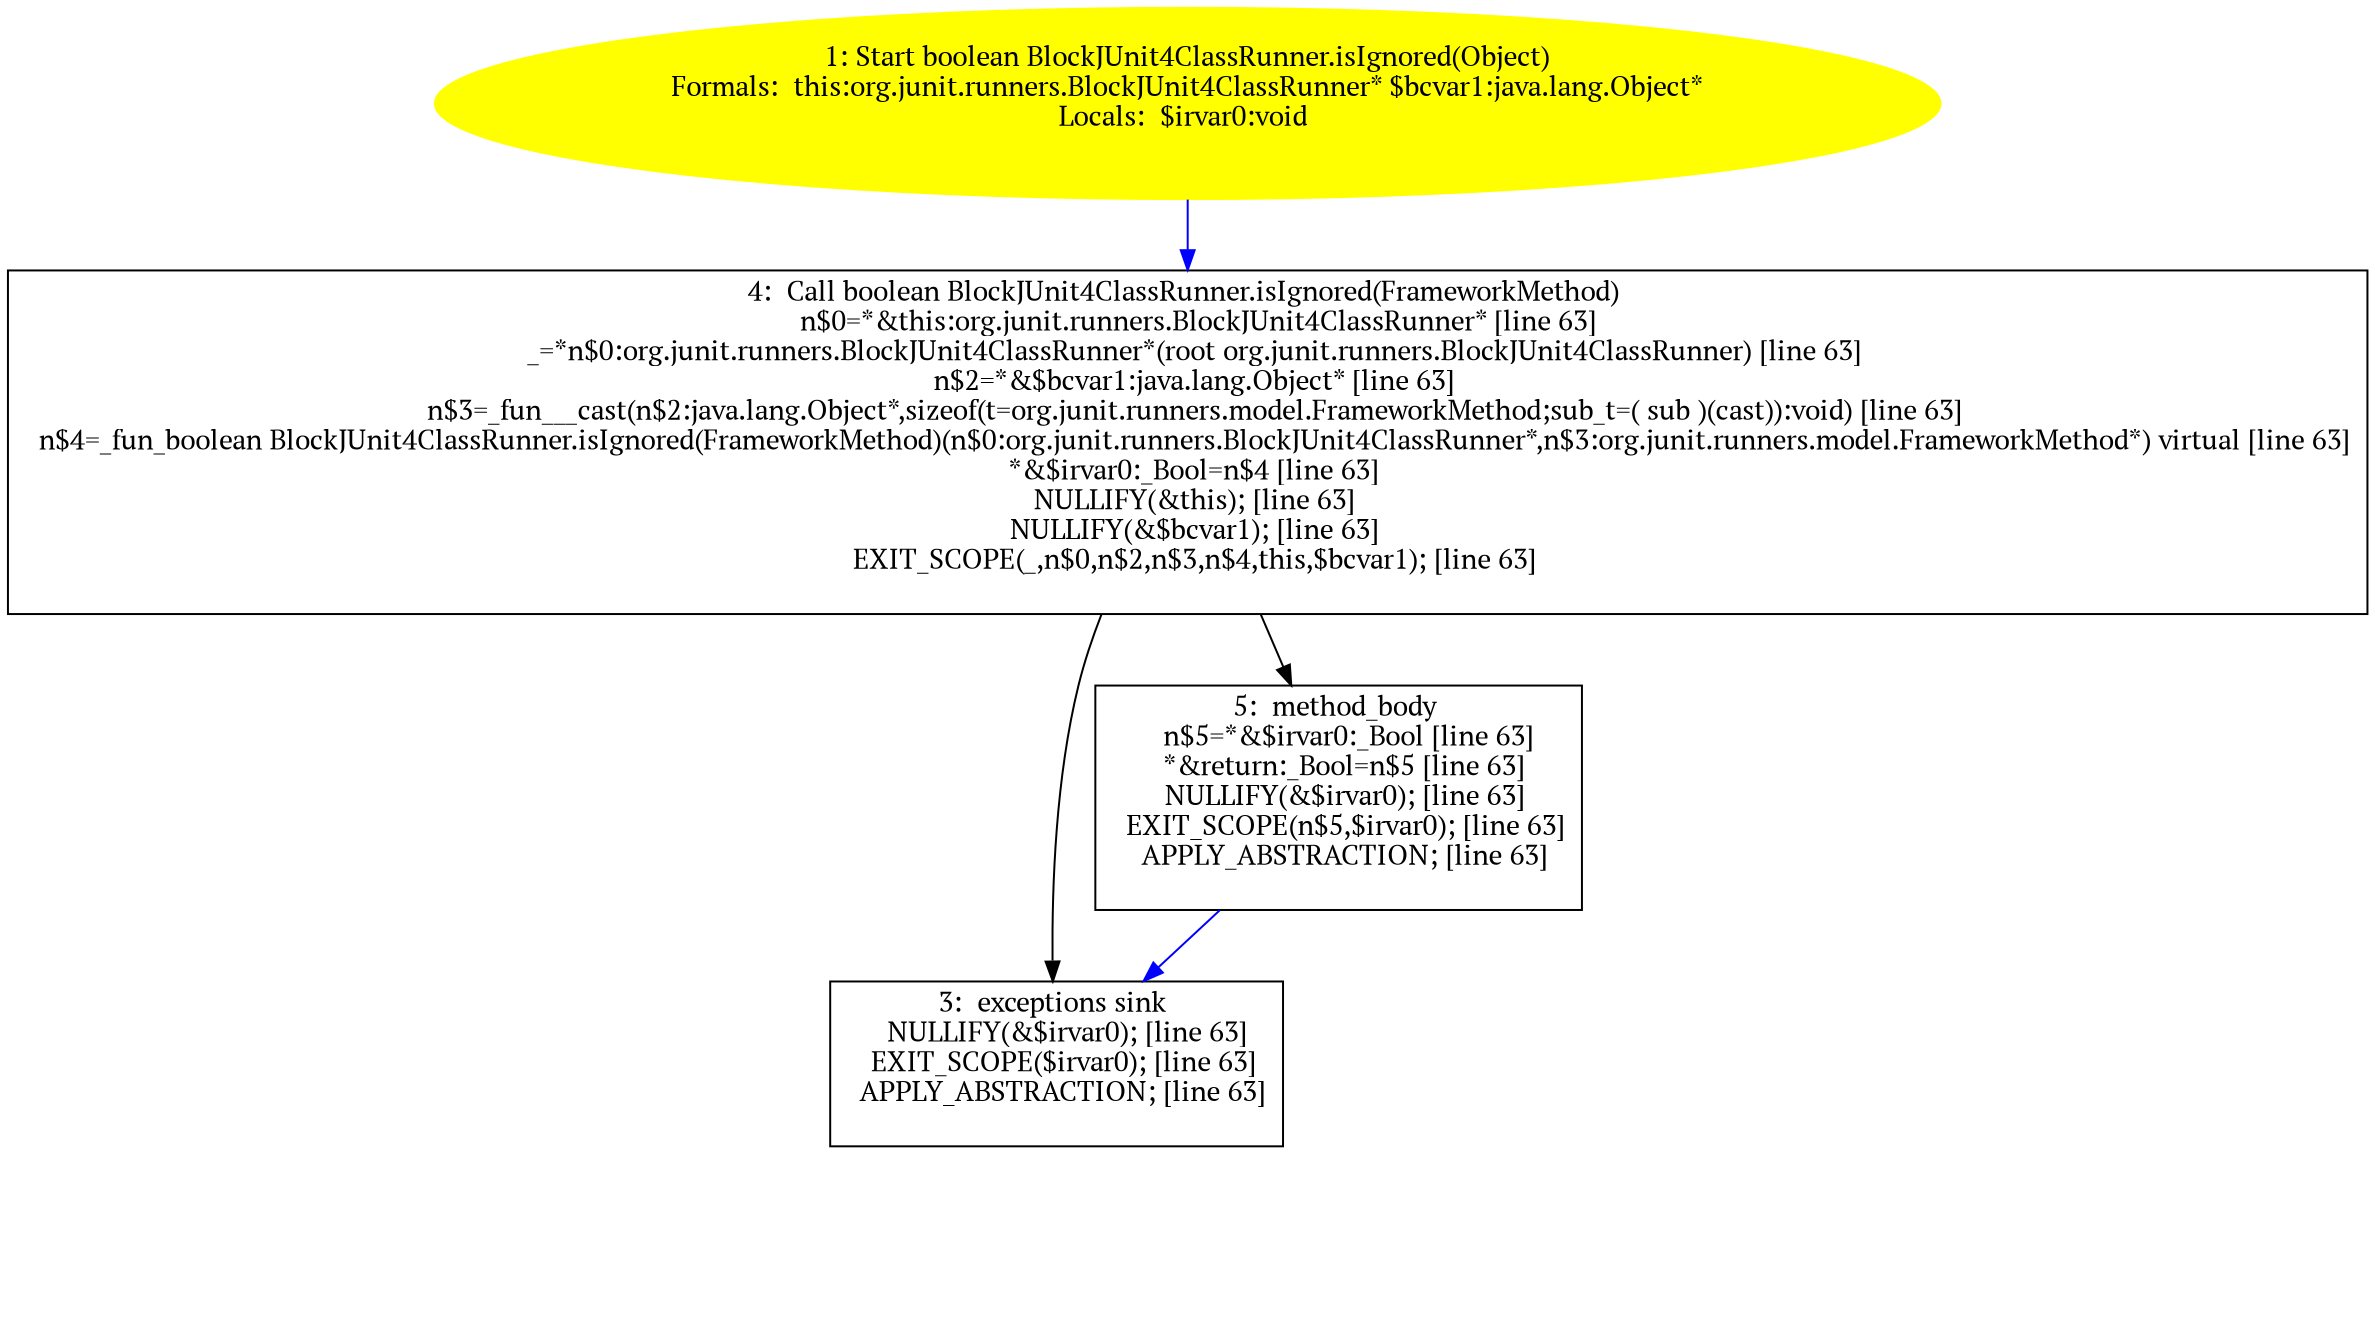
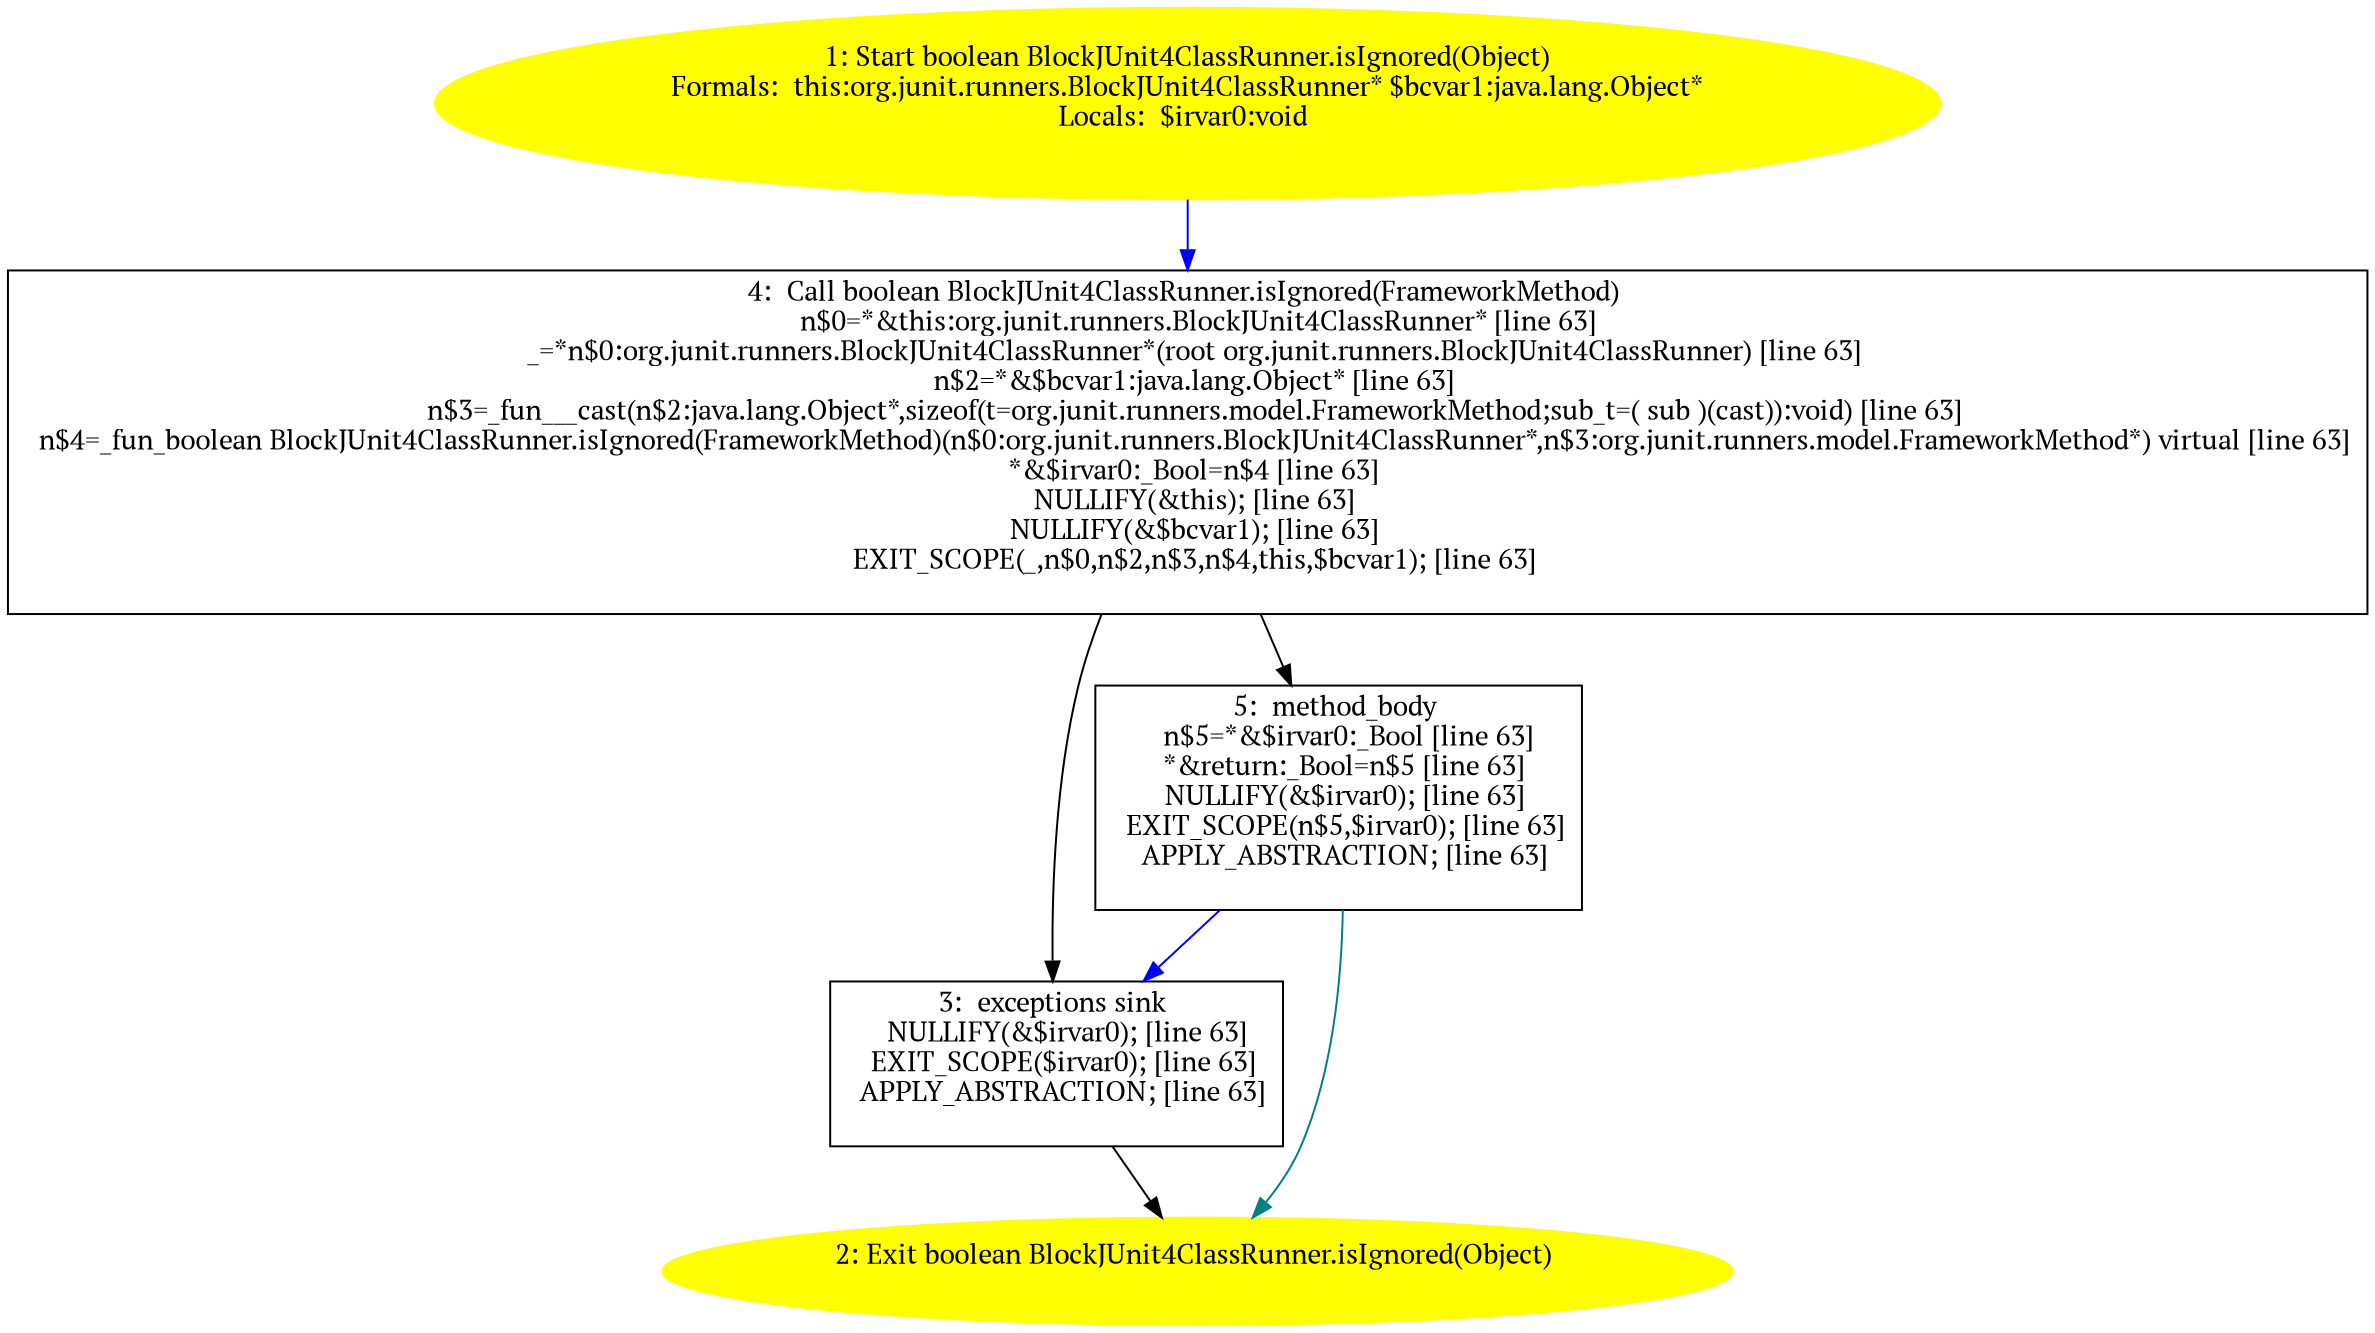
node "2: Exit boolean BlockJUnit4ClassRunner.isIgnored(Object)": added
